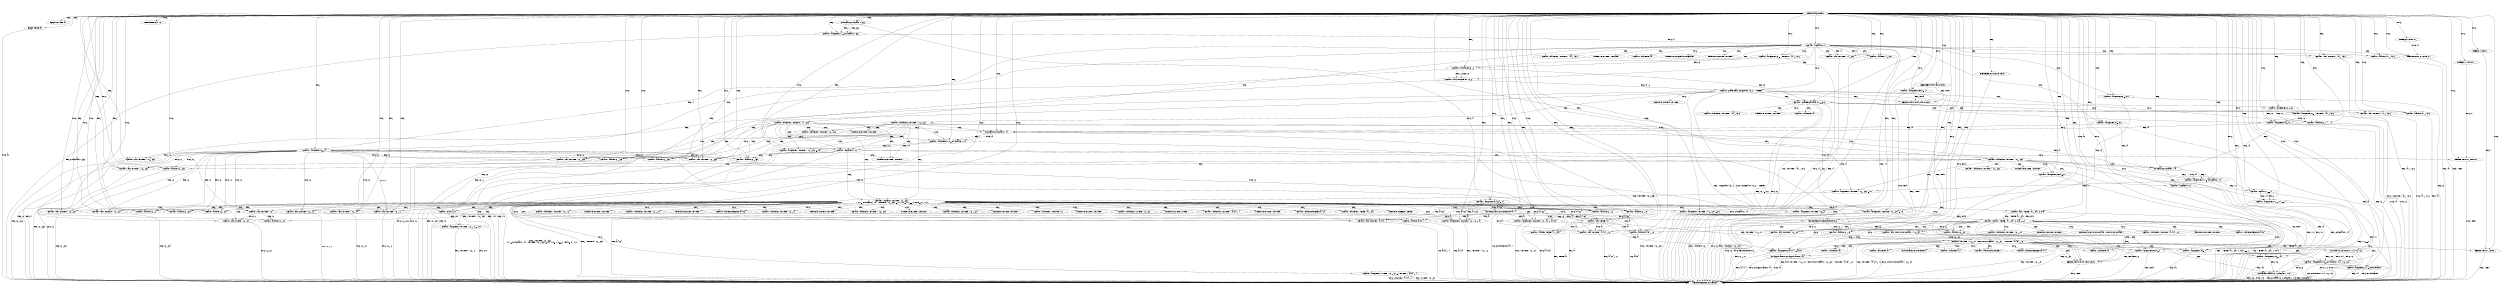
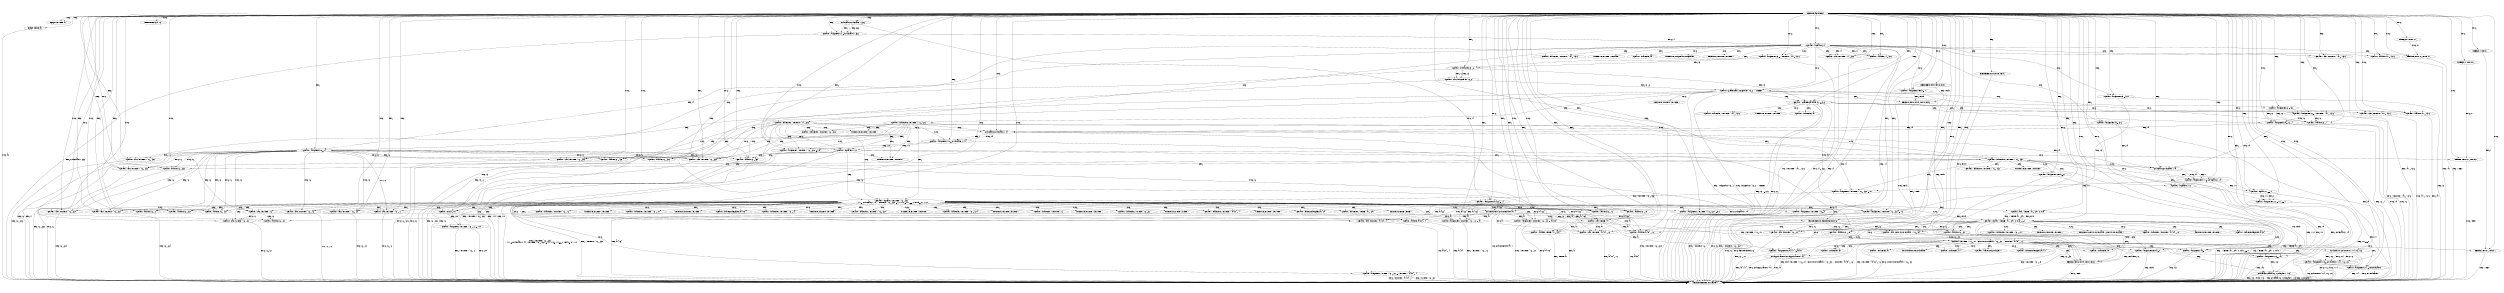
edge "(METHOD,tftp_connect)" -> "(<operator>.greaterThan,(unsigned int)(v5 - 8) > 0xFFB0)": added, label "DDG:"
edge "(<operator>.logicalNot,!v4)" -> "(<operator>.cast,(unsigned int)(v5 - 8))": removed, label "CDG:"
edge "(<operator>.assignment,v8 = *(_DWORD *)(*a1 + 1576))" -> "(<operator>.addition,v8 + 4)": added, label "DDG: v8"
edge "(<operator>.indirection,*(_DWORD *)(v4 + 328))" -> "(<operator>.assignment,v10 = Curl_ccalloc(1, v9))": now "(<operator>.indirection,*(_DWORD *)(v4 + 328))" -> "(<operator>.minus,-100)"
edge "(METHOD,tftp_connect)" -> "(<operator>.assignment,result = 0)": label "DDG: a2" -> "DDG: "
node "(UNKNOWN,_LITERAL *,_BYTE *)": label "(UNKNOWN,_LITERAL *,_BYTE *)" -> "(UNKNOWN,_BYTE *,_BYTE *)"
node "(_errno_location,_errno_timeouts())": label "(_errno_location,_errno_timeouts())" -> "(_errno_location,_errno_location())"
edge "(<operator>.assignment,v15 = Curl_strerror(*v14, v16, 128))" -> "(Curl_failf,Curl_failf(v13, &unk_69D71, v15))": removed, label "DDG: v15"
